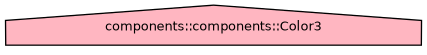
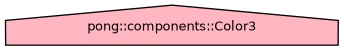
node "components::components::Color3": label "components::components::Color3" -> "pong::components::Color3"
